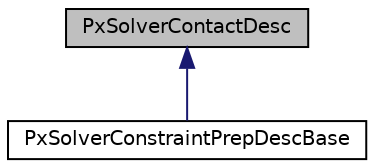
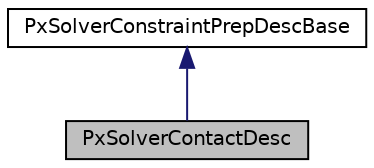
edge "PxSolverConstraintPrepDescBase" -> "PxSolverContactDesc": reversed
